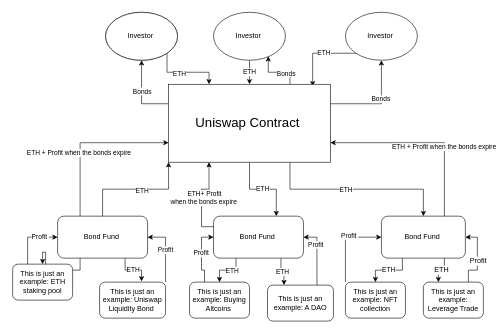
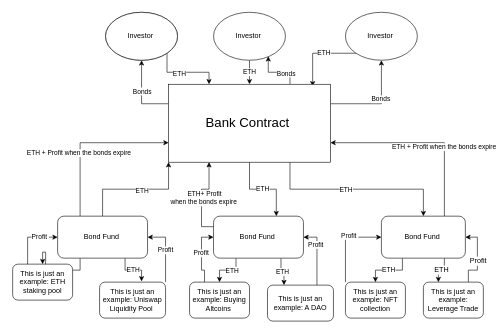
node "Uniswap Contract": label "Uniswap Contract" -> "Bank Contract"
node "This is just an example: Uniswap Liquidity Bond": label "This is just an example: Uniswap Liquidity Bond" -> "This is just an example: Uniswap Liquidity Pool"
